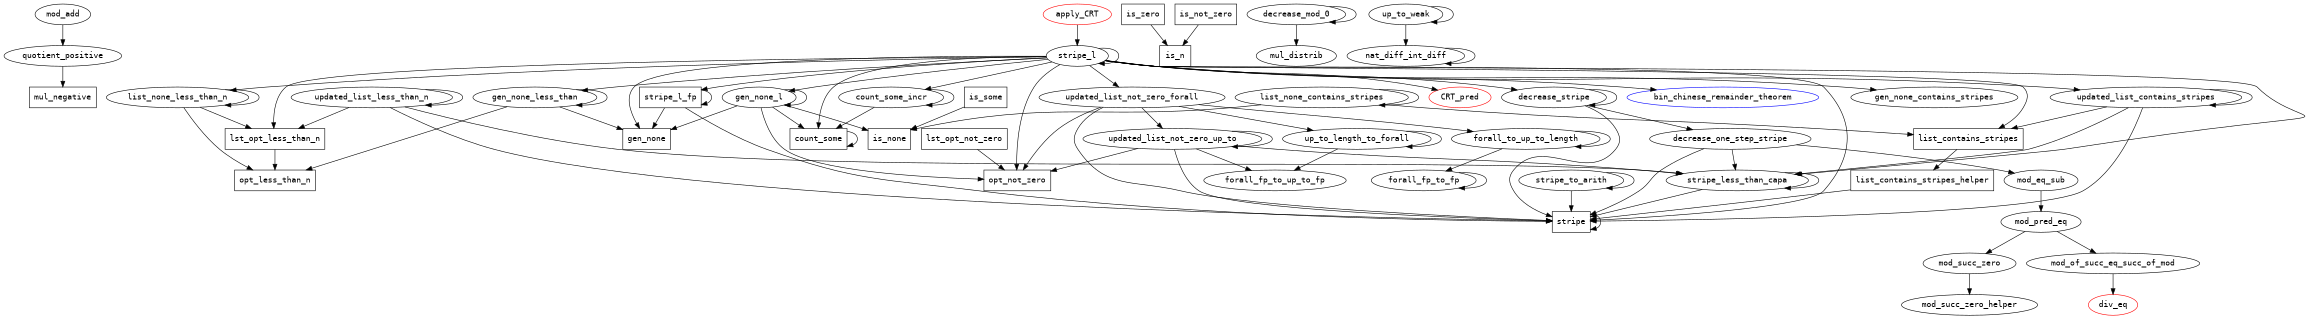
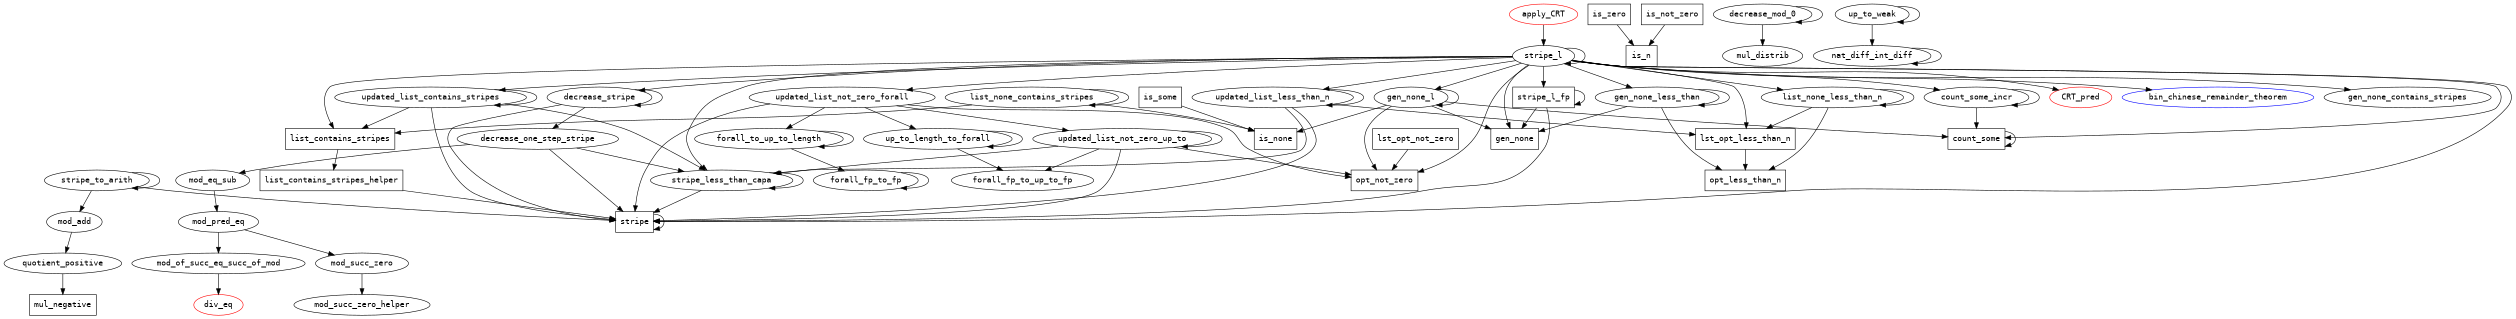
edge "stripe_l" -> "updated_list_less_than_n": added
edge "stripe_to_arith" -> "mod_add": added
